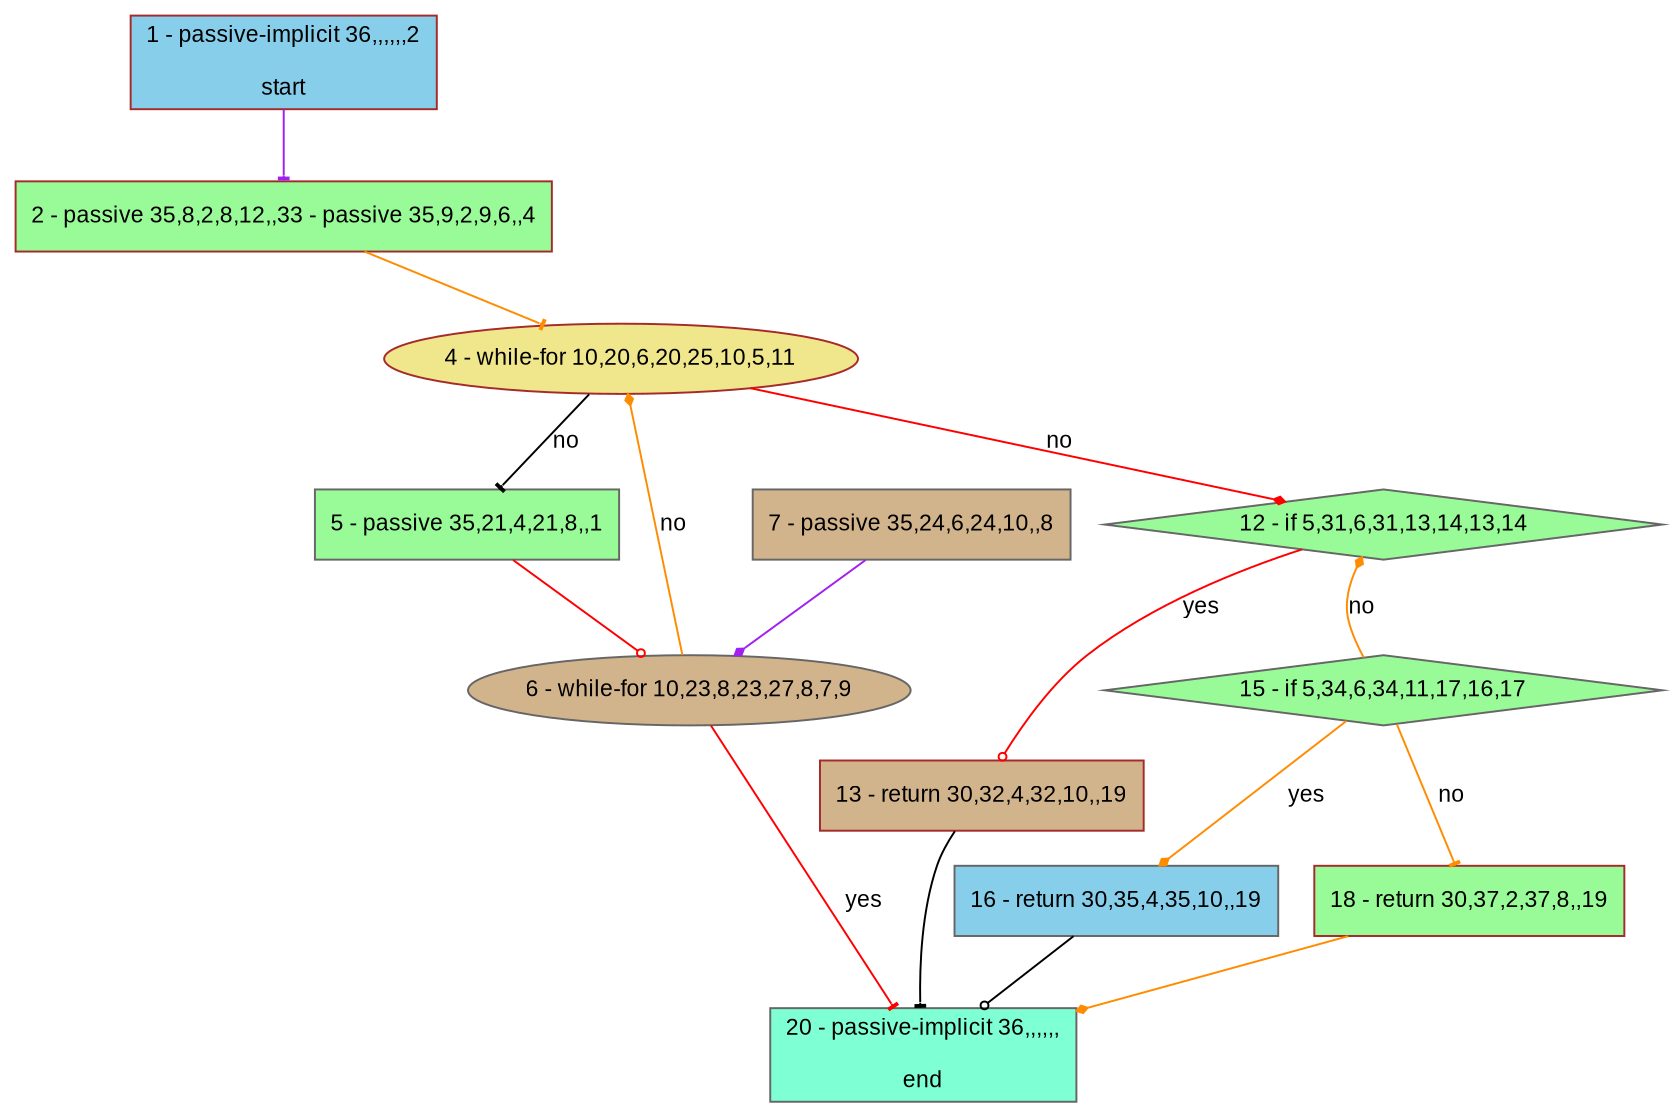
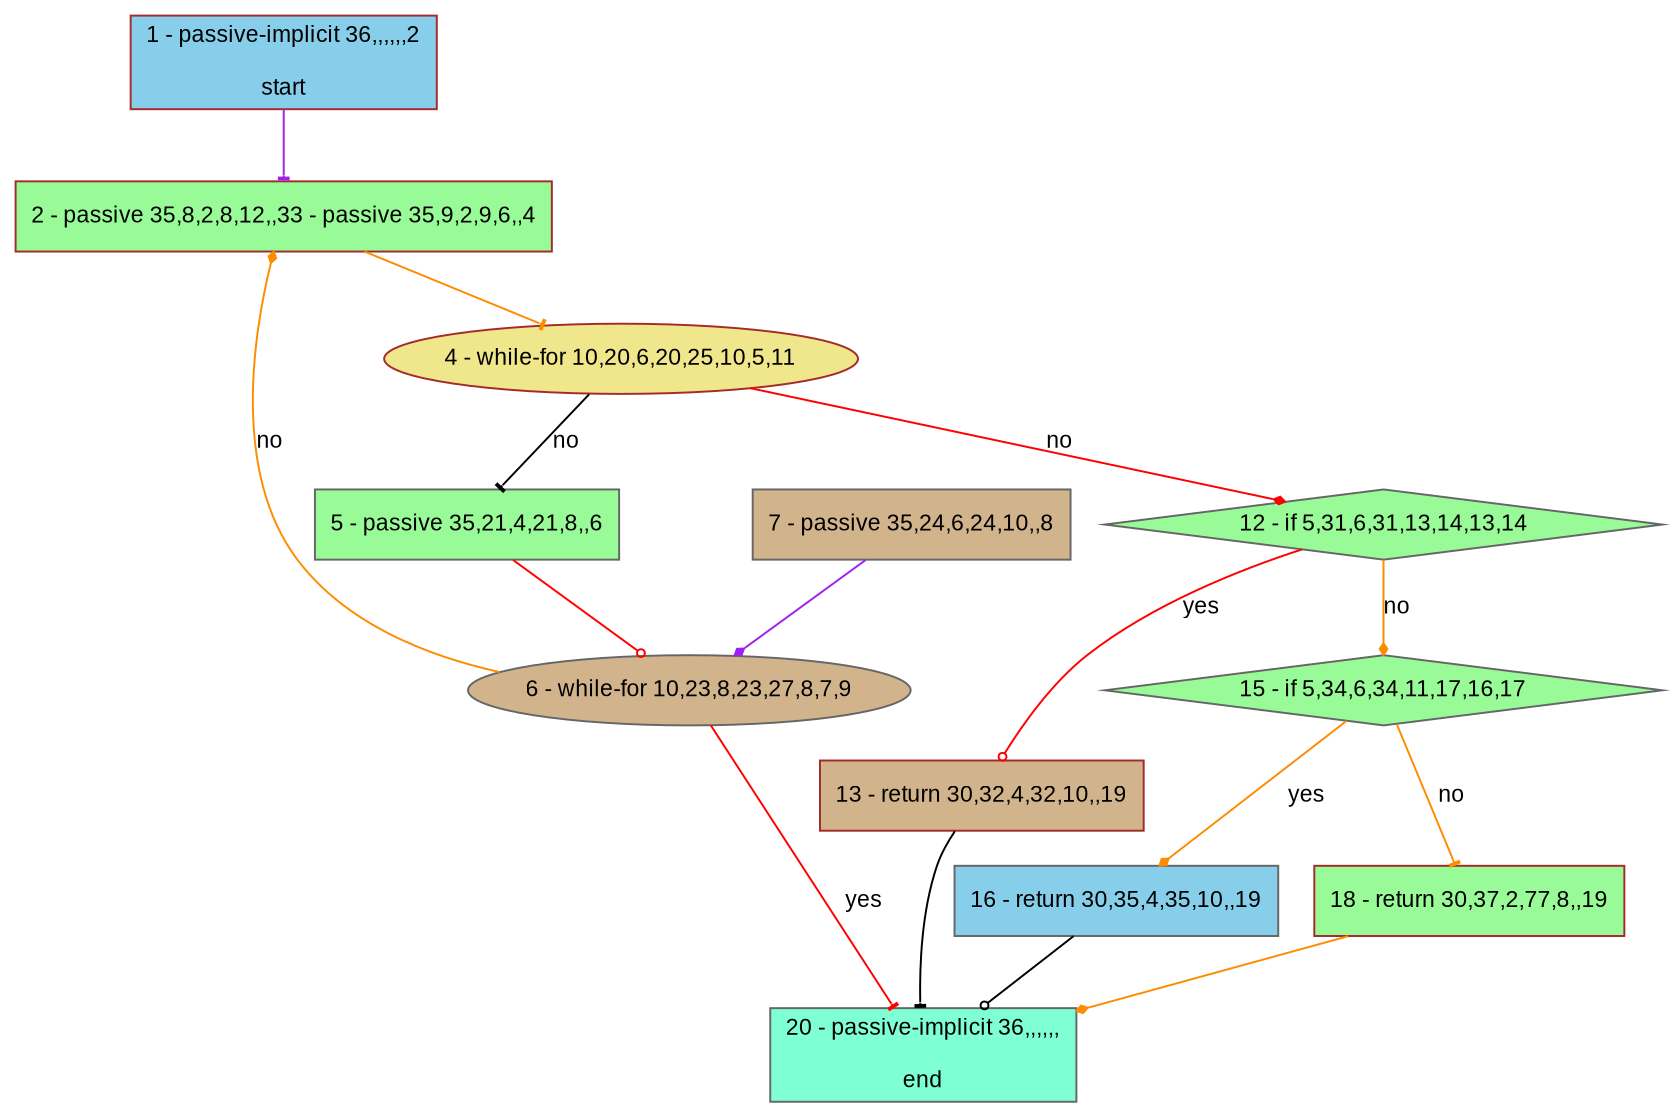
node "5 - passive 35,21,4,21,8,,1": label "5 - passive 35,21,4,21,8,,1" -> "5 - passive 35,21,4,21,8,,6"
edge "6 - while-for 10,23,8,23,27,8,7,9" -> "4 - while-for 10,20,6,20,25,10,5,11": now "6 - while-for 10,23,8,23,27,8,7,9" -> "2 - passive 35,8,2,8,12,,33 - passive 35,9,2,9,6,,4"
edge "15 - if 5,34,6,34,11,17,16,17" -> "12 - if 5,31,6,31,13,14,13,14": reversed
node "18 - return 30,37,2,37,8,,19": label "18 - return 30,37,2,37,8,,19" -> "18 - return 30,37,2,77,8,,19"
